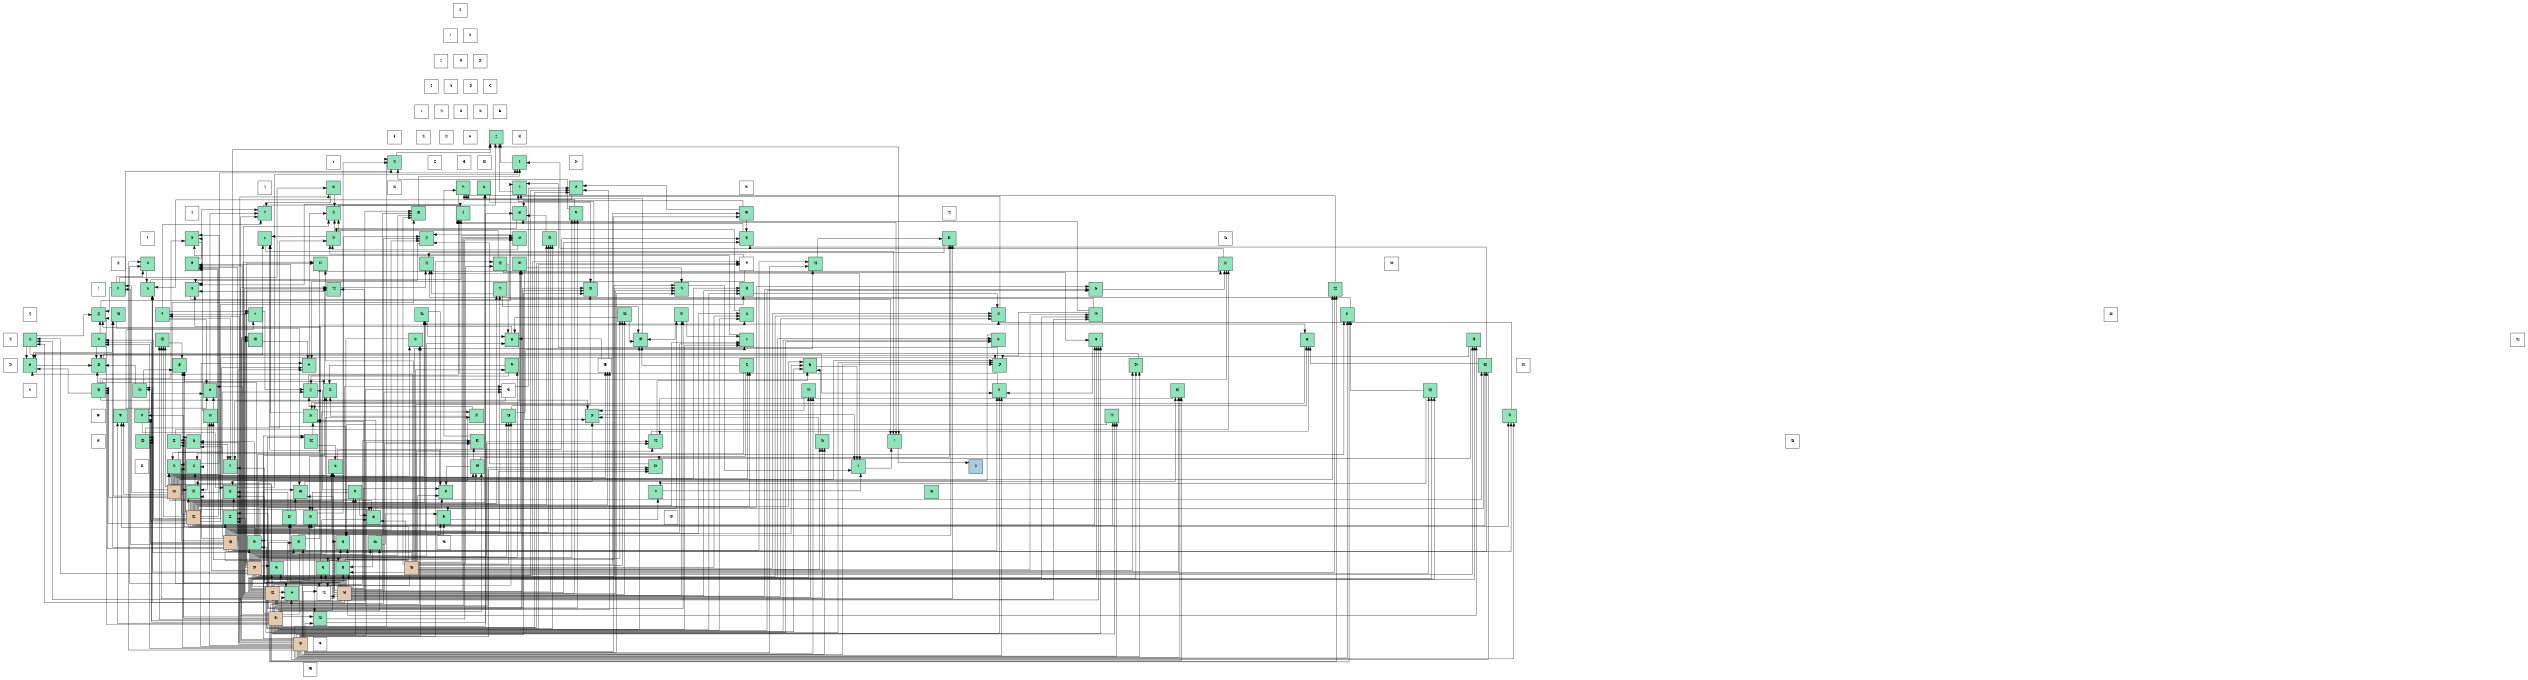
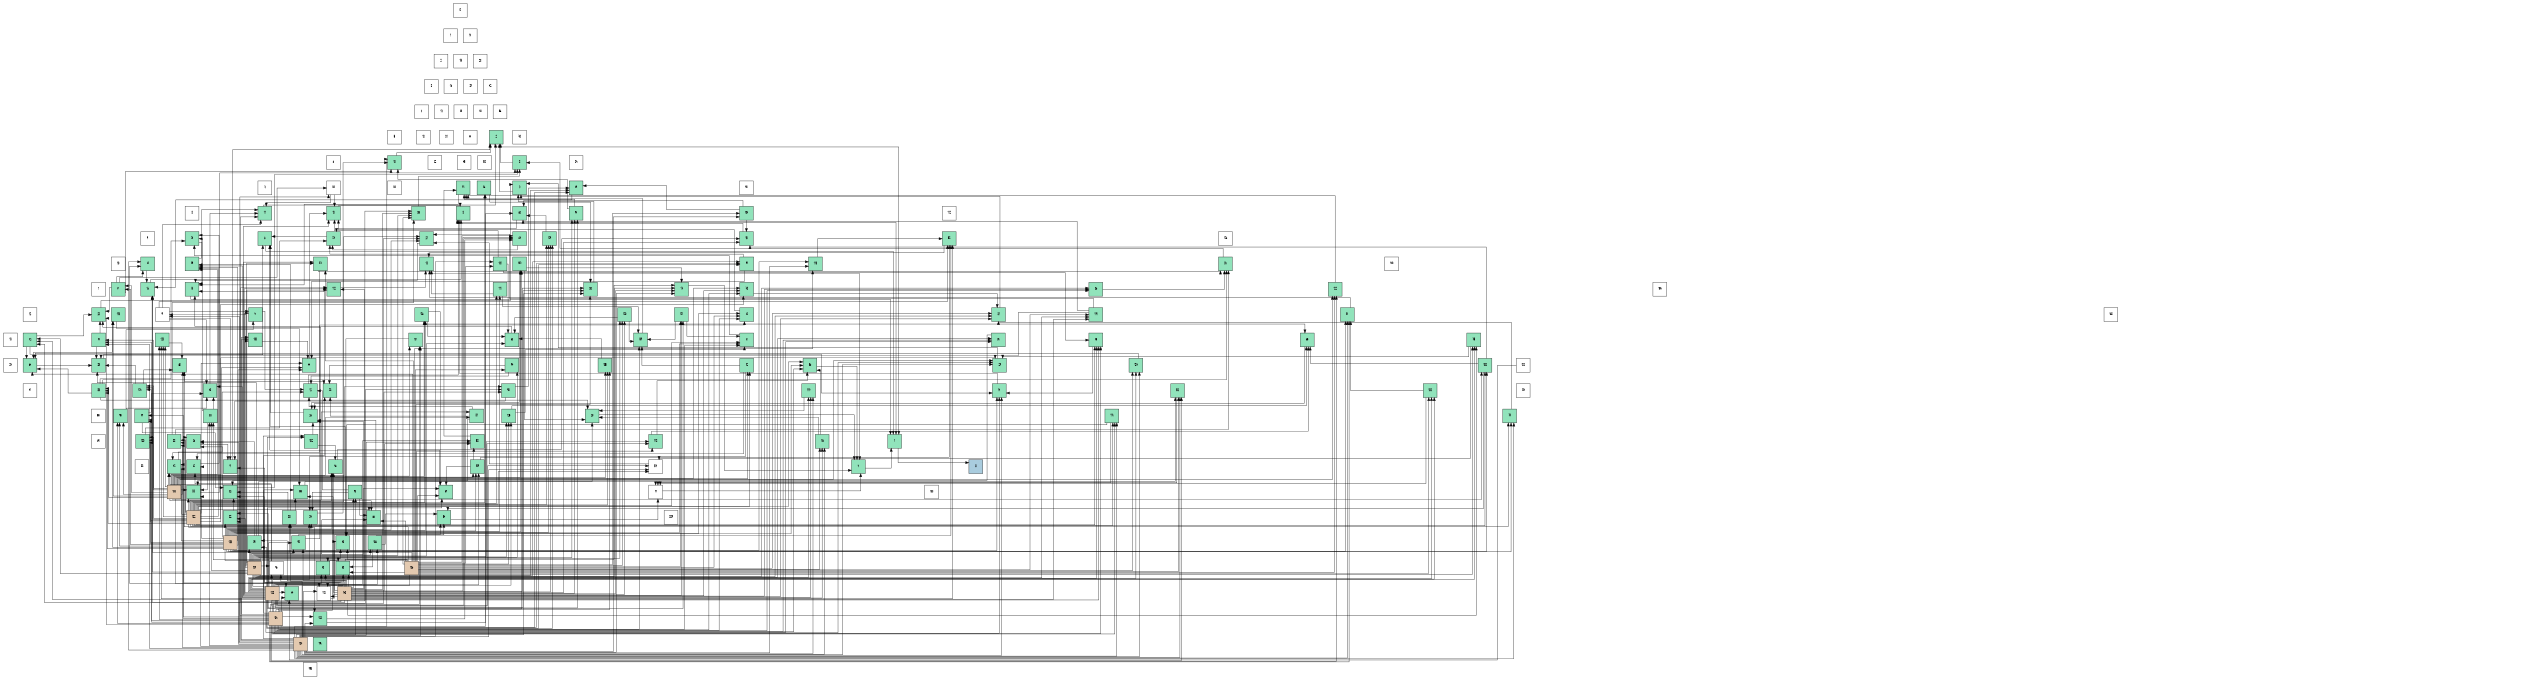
node "38": fillcolor #91e3bb -> #ffffff
node "99": fillcolor #ffffff -> #91e3bb
edge "105" -> "49": removed
node "154": added
edge "91" -> "52": added
node "91": fillcolor #91e3bb -> #ffffff
node "182": removed
node "105": fillcolor #ffffff -> #91e3bb
node "90": fillcolor #ffffff -> #91e3bb
node "184": added
edge "53" -> "118": now "53" -> "19"
node "186": removed
edge "133" -> "124": added
edge "89" -> "51": now "135" -> "51"
node "57": fillcolor #91e3bb -> #ffffff
edge "134" -> "57": now "138" -> "57"
edge "89" -> "86": now "139" -> "86"
edge "66" -> "121": now "136" -> "121"
edge "114" -> "19": added
node "19": fillcolor #91e3bb -> #ffffff
node "188": fillcolor #91e3bb -> #ffffff
node "189": label "189" -> "889"
edge "134" -> "23": removed
edge "89" -> "95": now "135" -> "95"
node "190": removed
node "96": fillcolor #91e3bb -> #ffffff
edge "134" -> "106": now "138" -> "106"
edge "134" -> "109": now "138" -> "109"
node "194": fillcolor #ffffff -> #91e3bb
edge "103" -> "47": now "183" -> "47"
